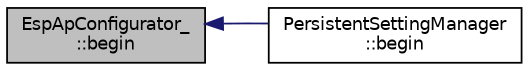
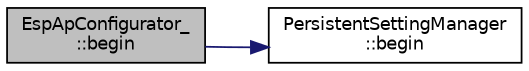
edge "PersistentSettingManager ::begin" -> "EspApConfigurator_ ::begin": reversed
